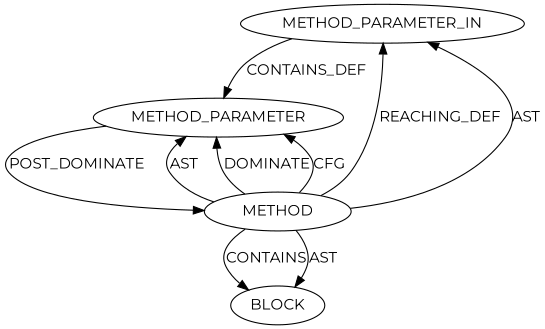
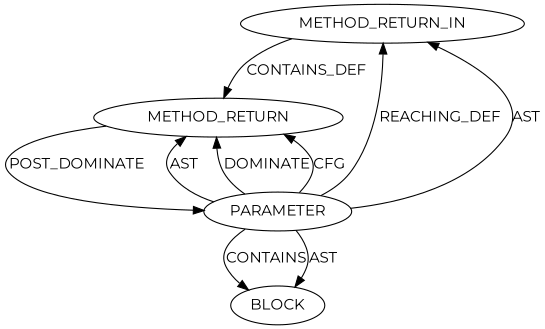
node "METHOD_PARAMETER_IN": label "METHOD_PARAMETER_IN" -> "METHOD_RETURN_IN"
node "METHOD_PARAMETER": label "METHOD_PARAMETER" -> "METHOD_RETURN"
node "METHOD": label "METHOD" -> "PARAMETER"
